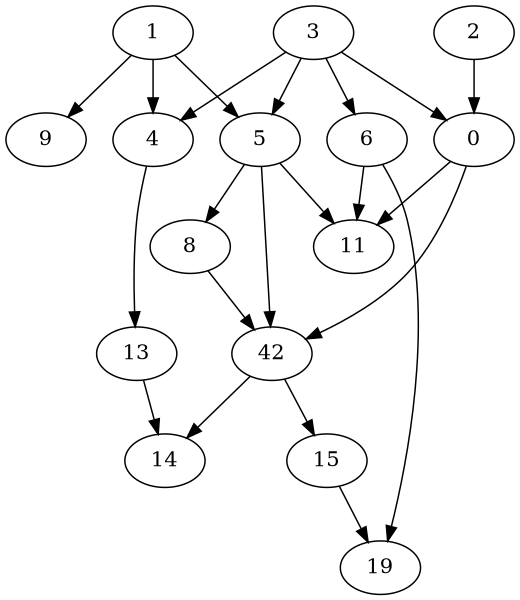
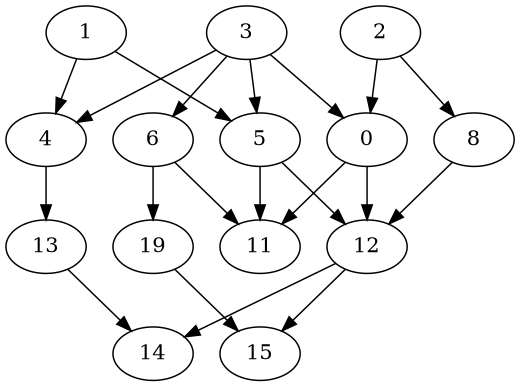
node "9": removed
edge "5" -> "8": now "2" -> "8"
node "42": label "42" -> "12"
edge "15" -> "19": reversed
